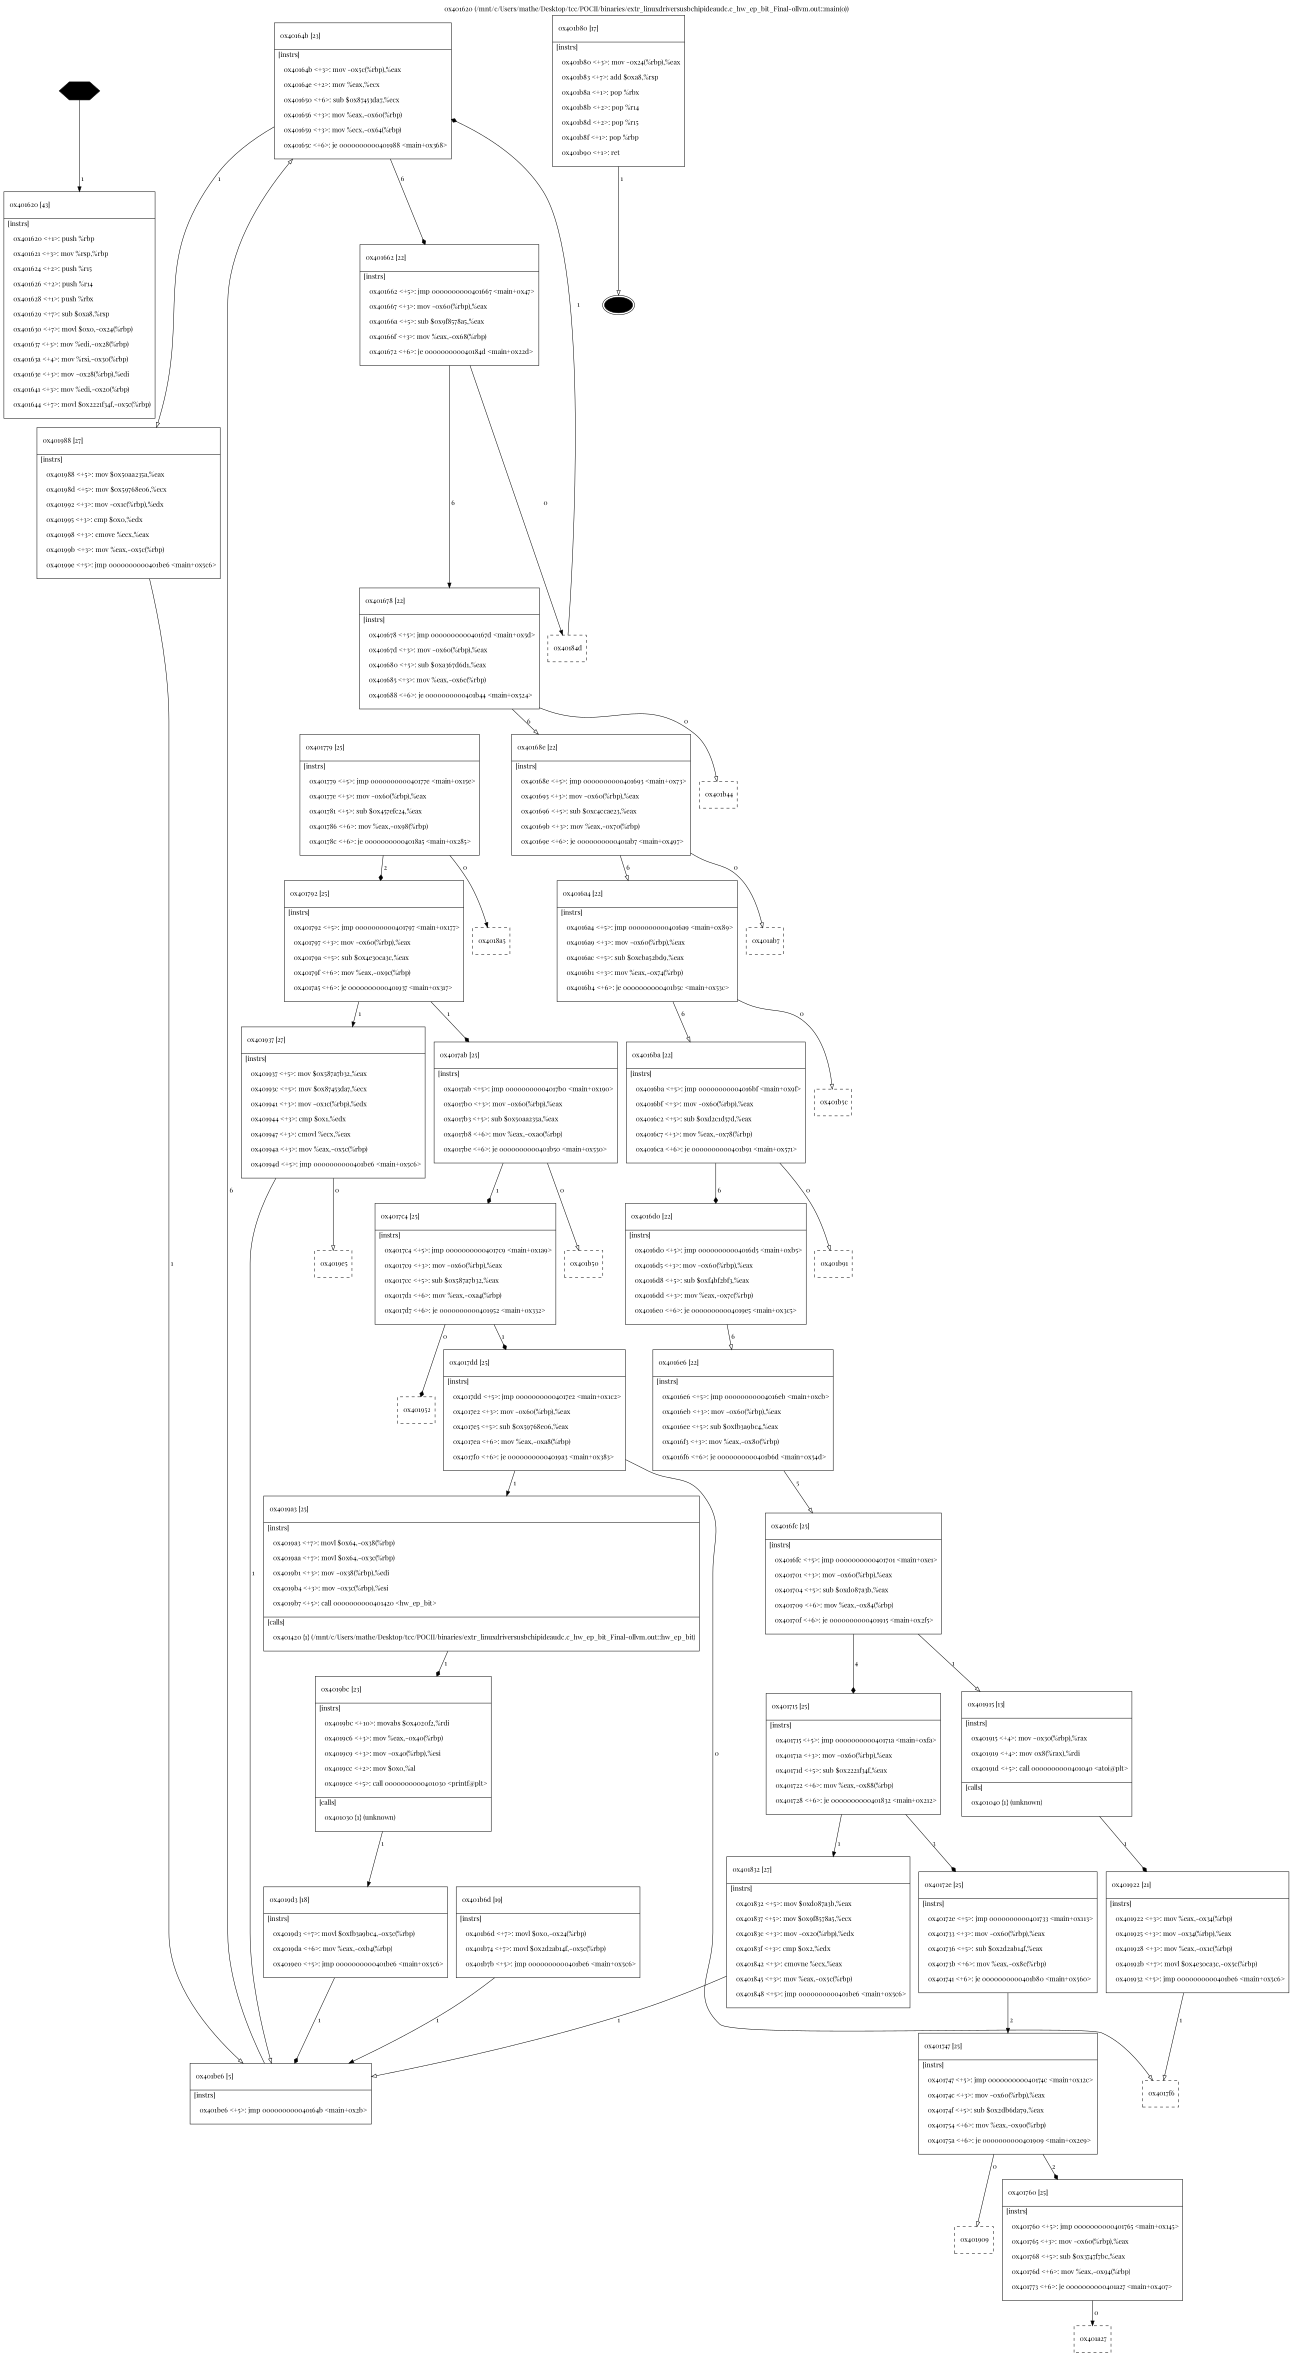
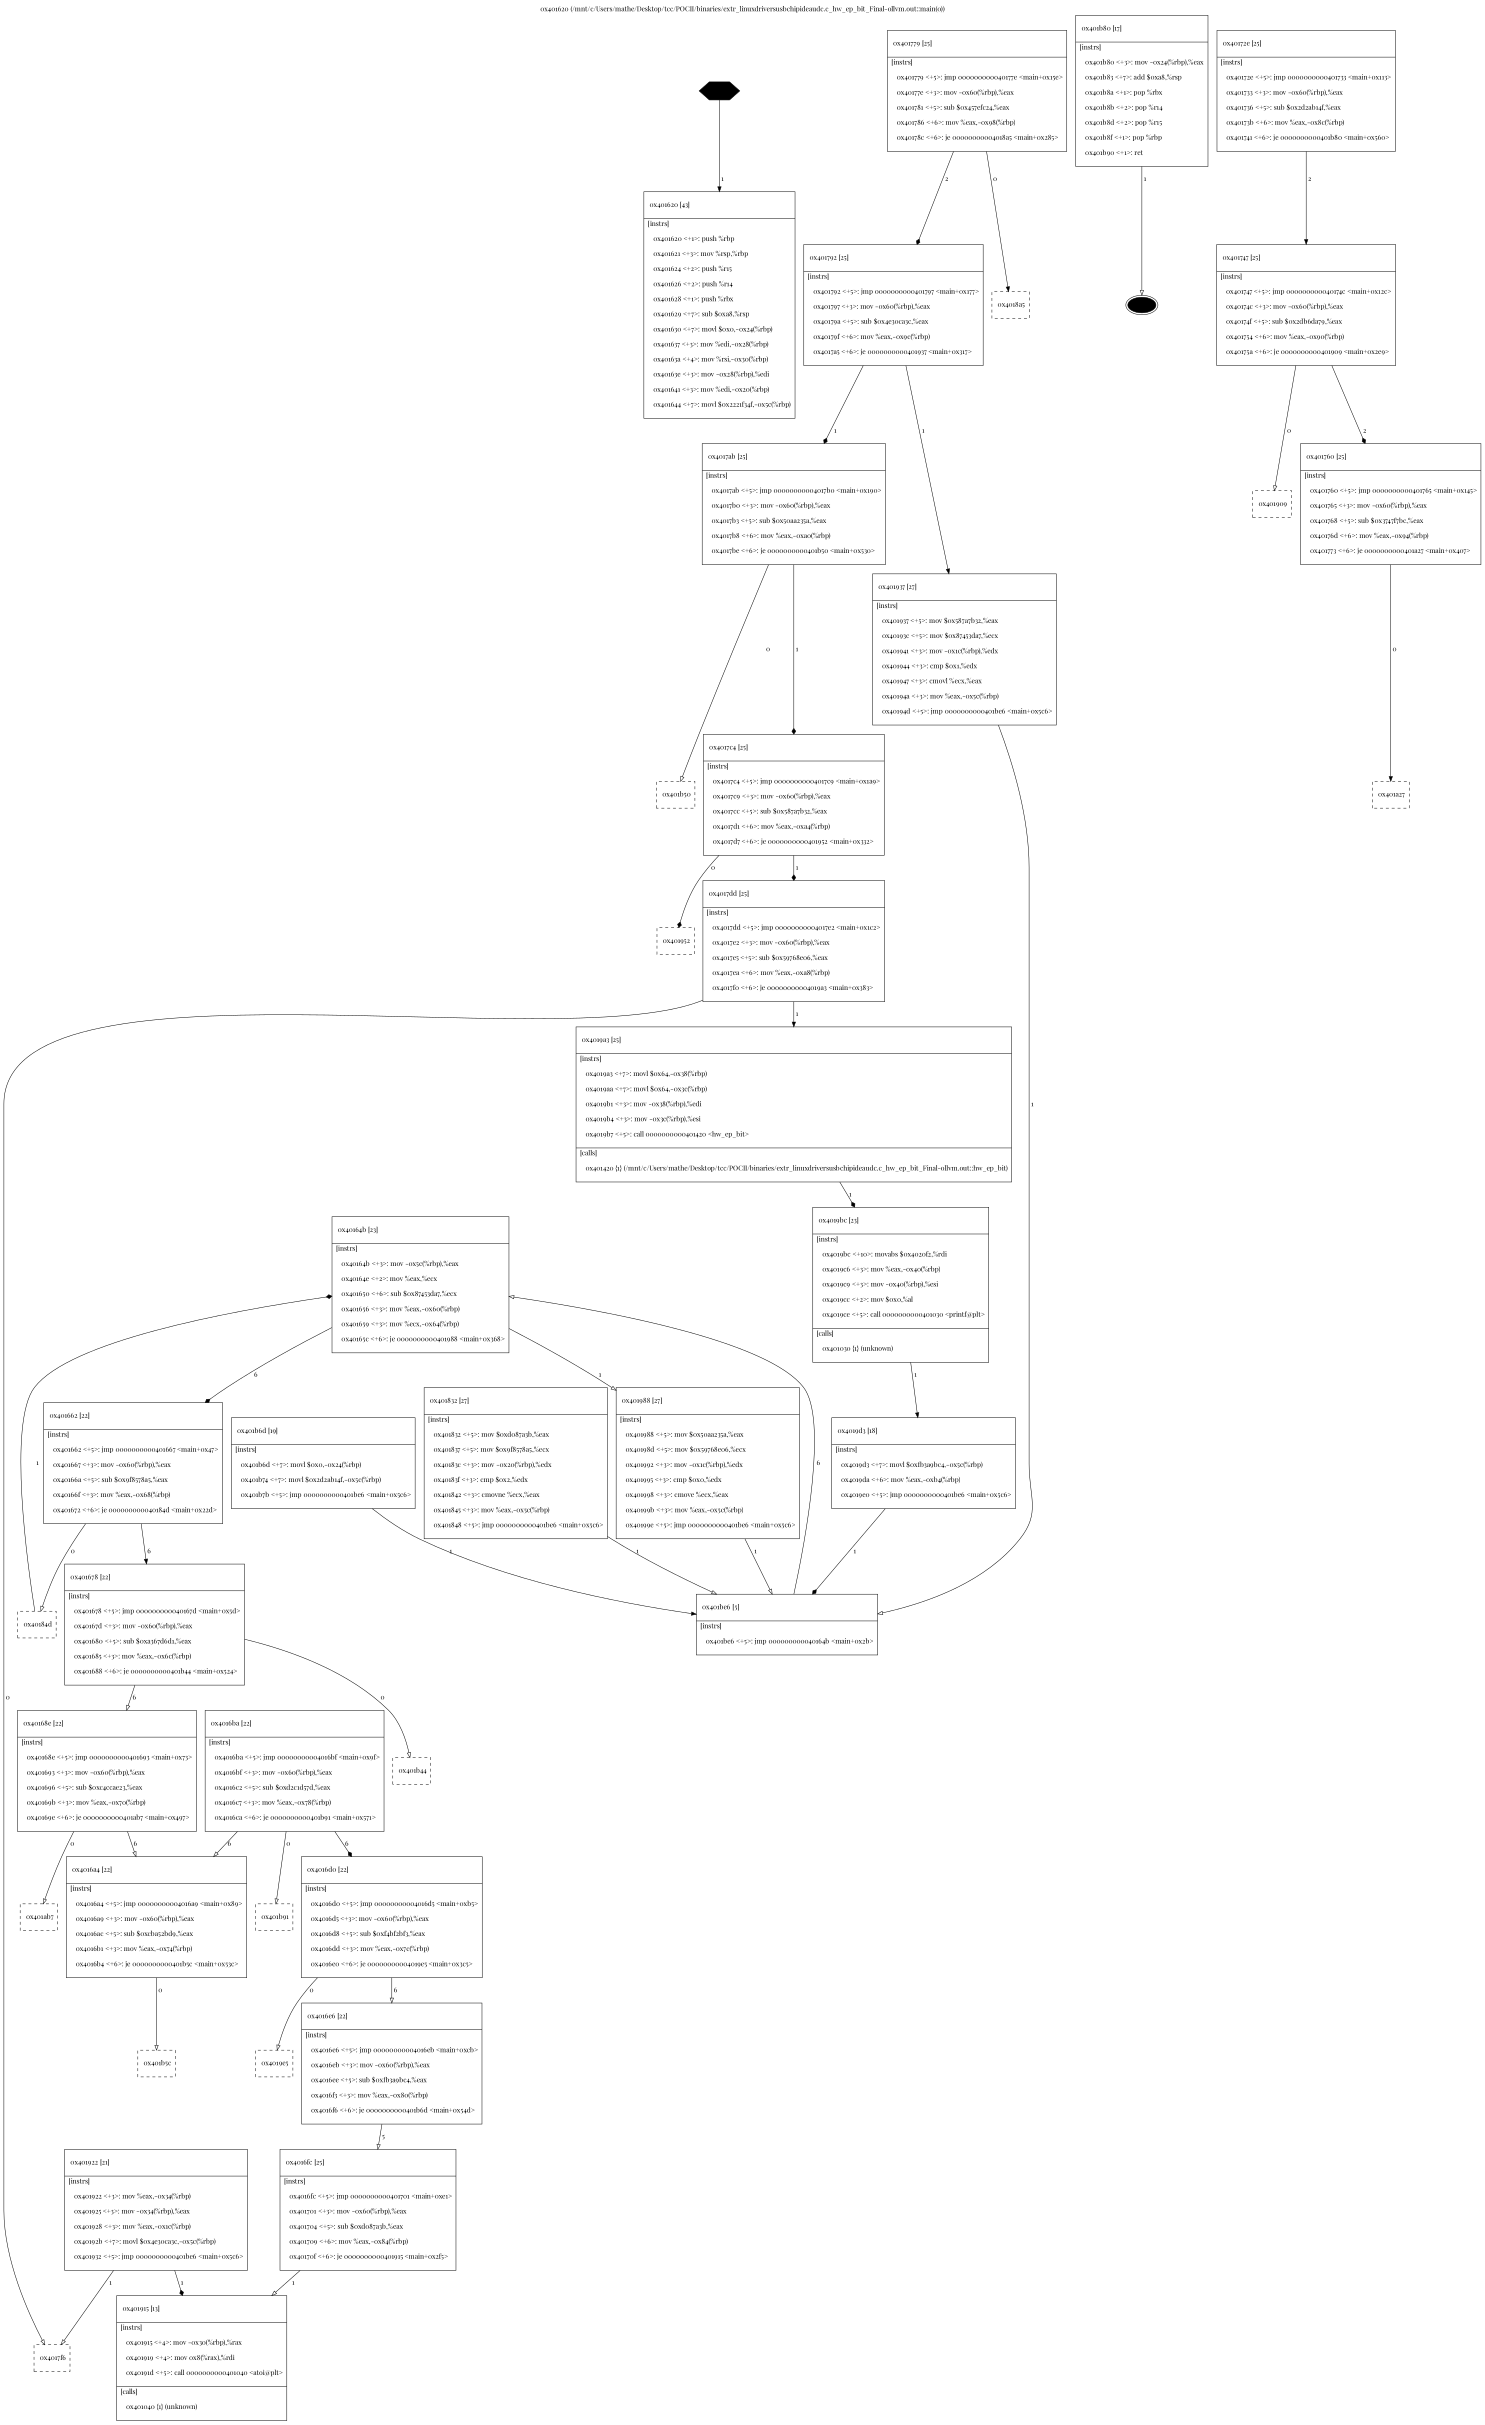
edge "0x401662 [22]" -> "0x40184d": arrowhead normal -> onormal
edge "0x4016a4 [22]" -> "0x4016ba [22]": reversed
edge "0x401937 [27]" -> "0x4019e5": now "0x4016d0 [22]" -> "0x4019e5"
node "0x401715 [25]": removed
edge "0x401915 [13]" -> "0x401922 [21]": reversed
